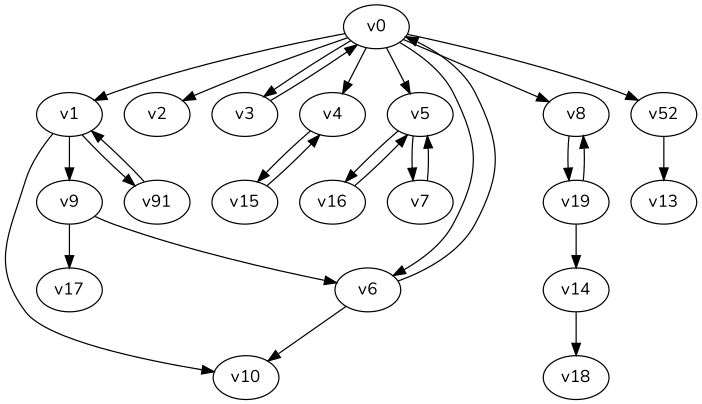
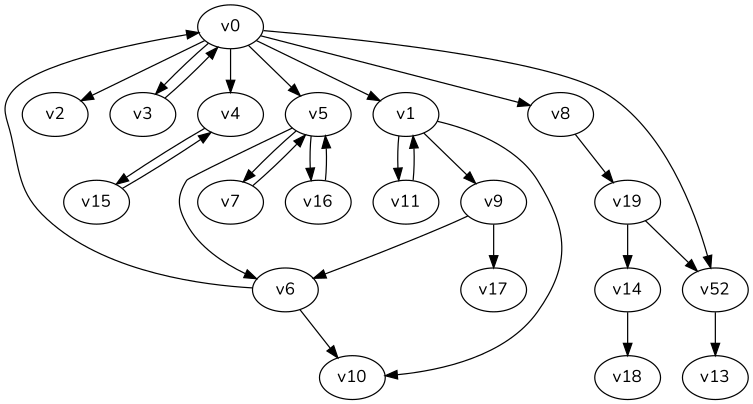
edge "v0" -> "v6": now "v5" -> "v6"
edge "v19" -> "v8": now "v19" -> "v52"
node "v91": label "v91" -> "v11"
